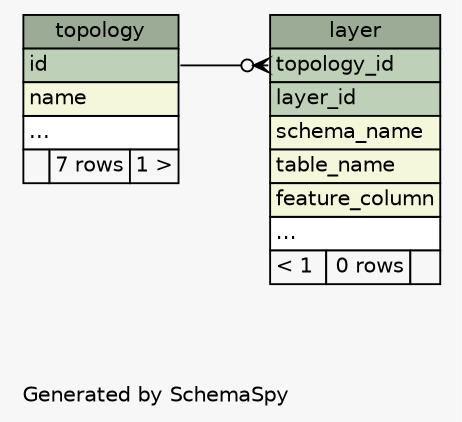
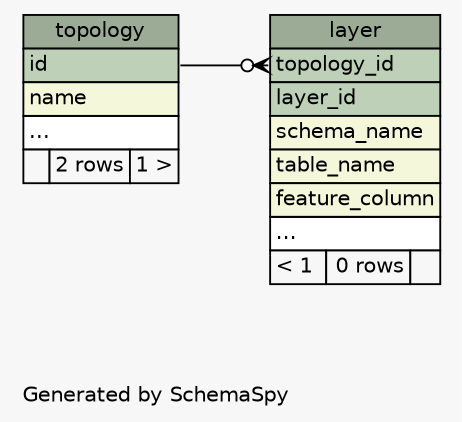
node "topology": text "7 rows" -> "2 rows"
